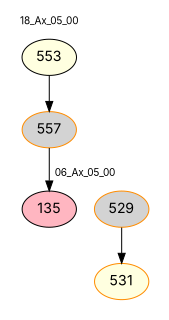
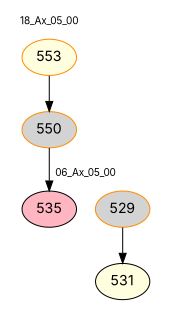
node "553": color black -> darkorange
node "557": label "557" -> "550"
node "135": label "135" -> "535"
node "531": color darkorange -> black
